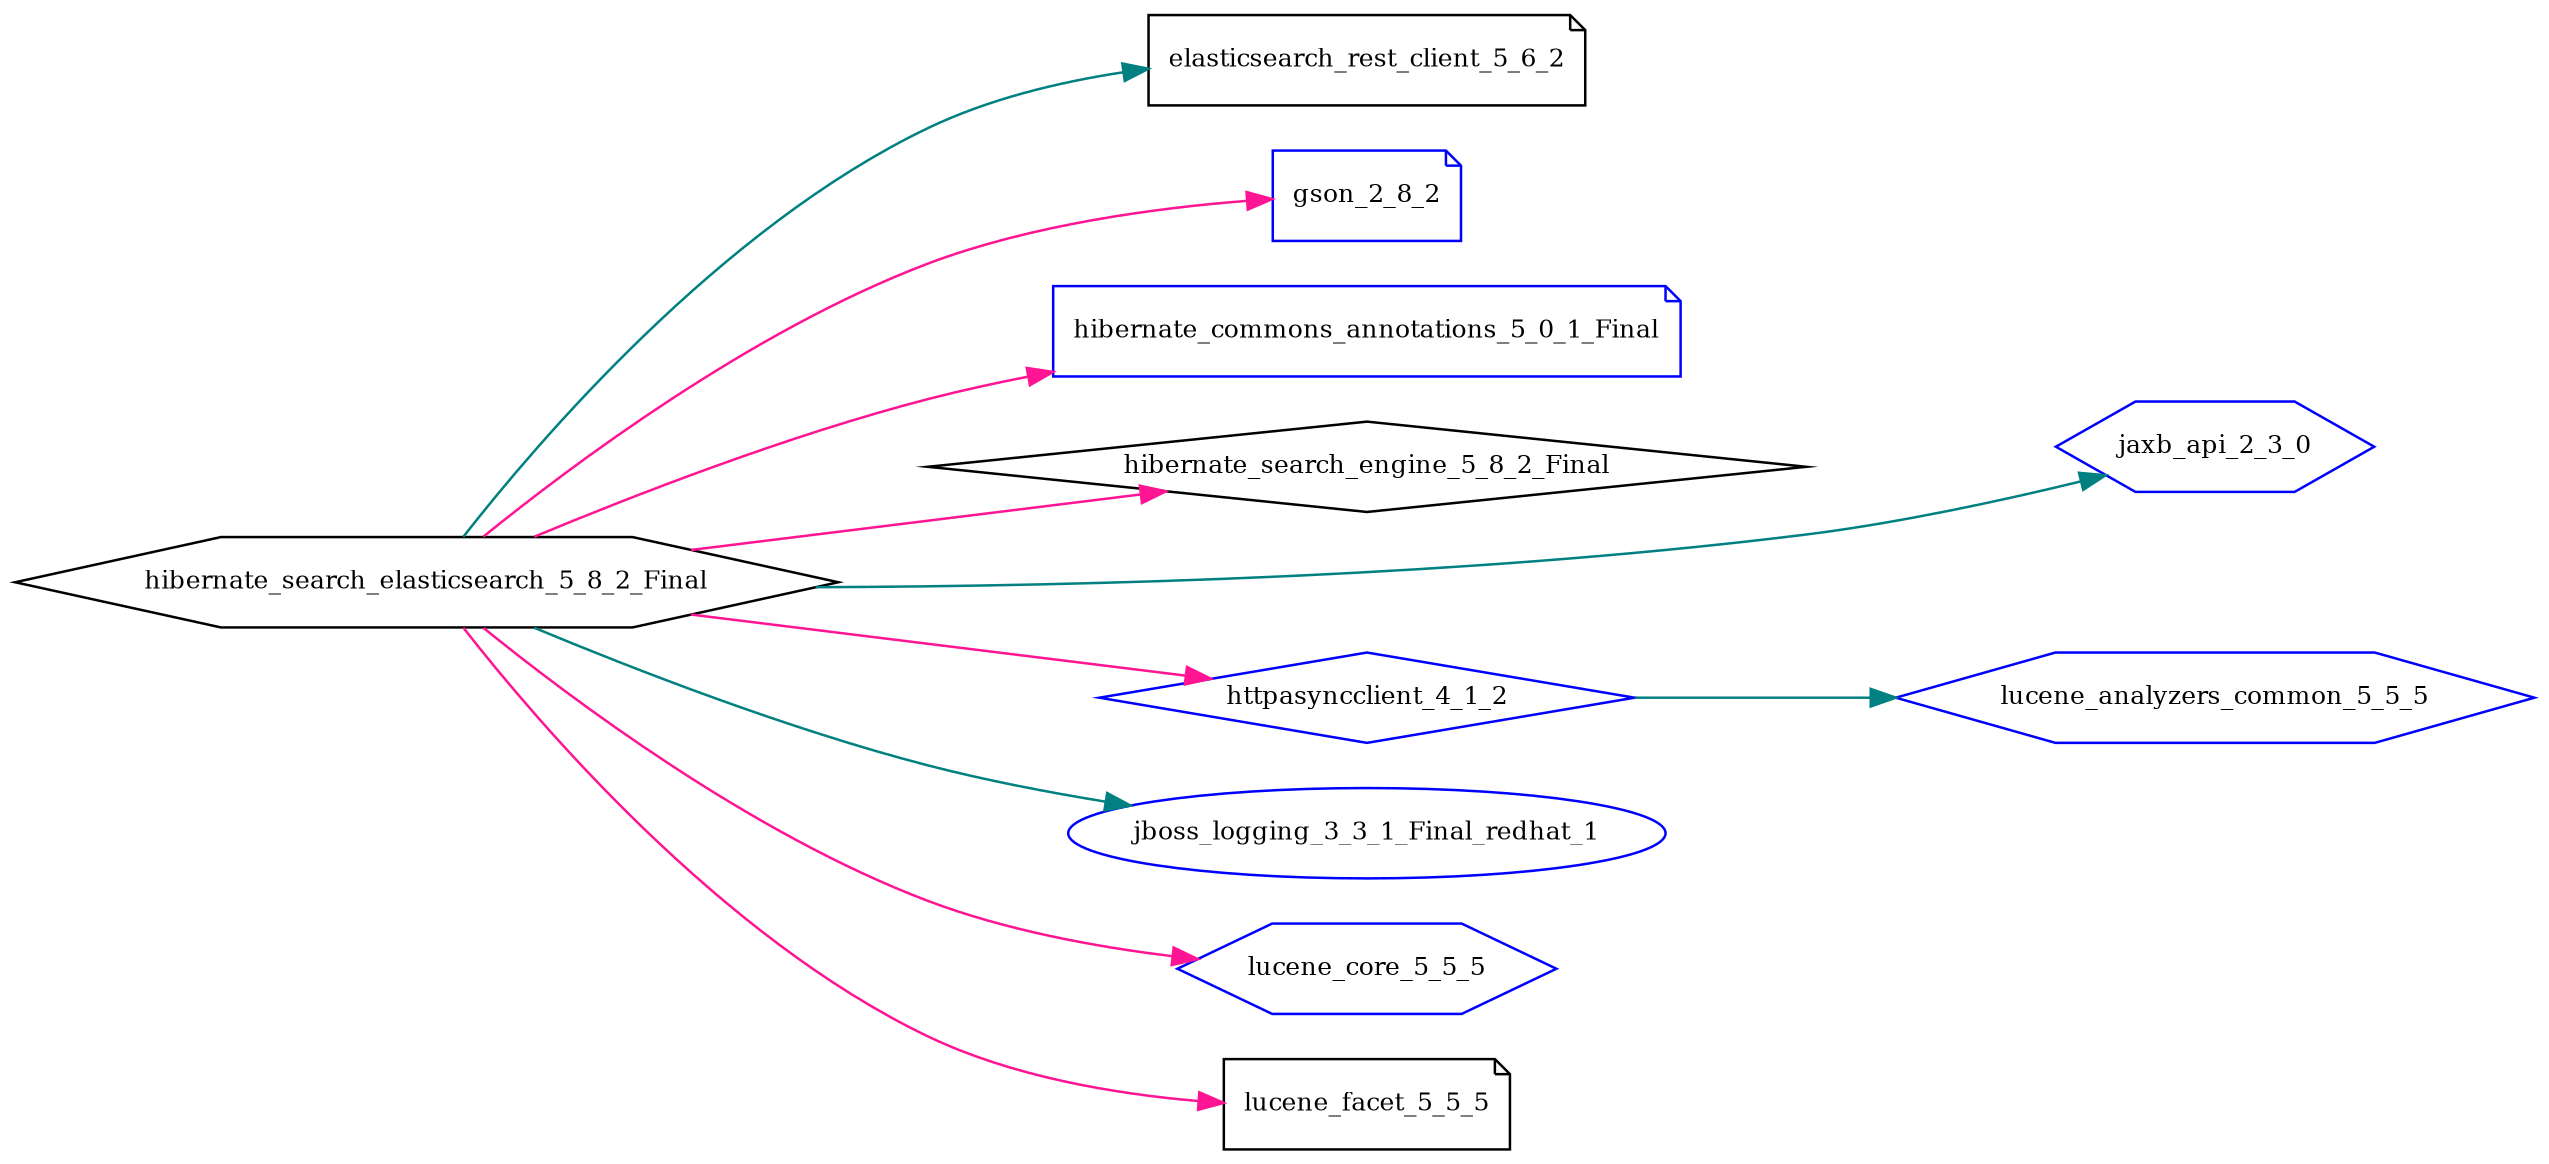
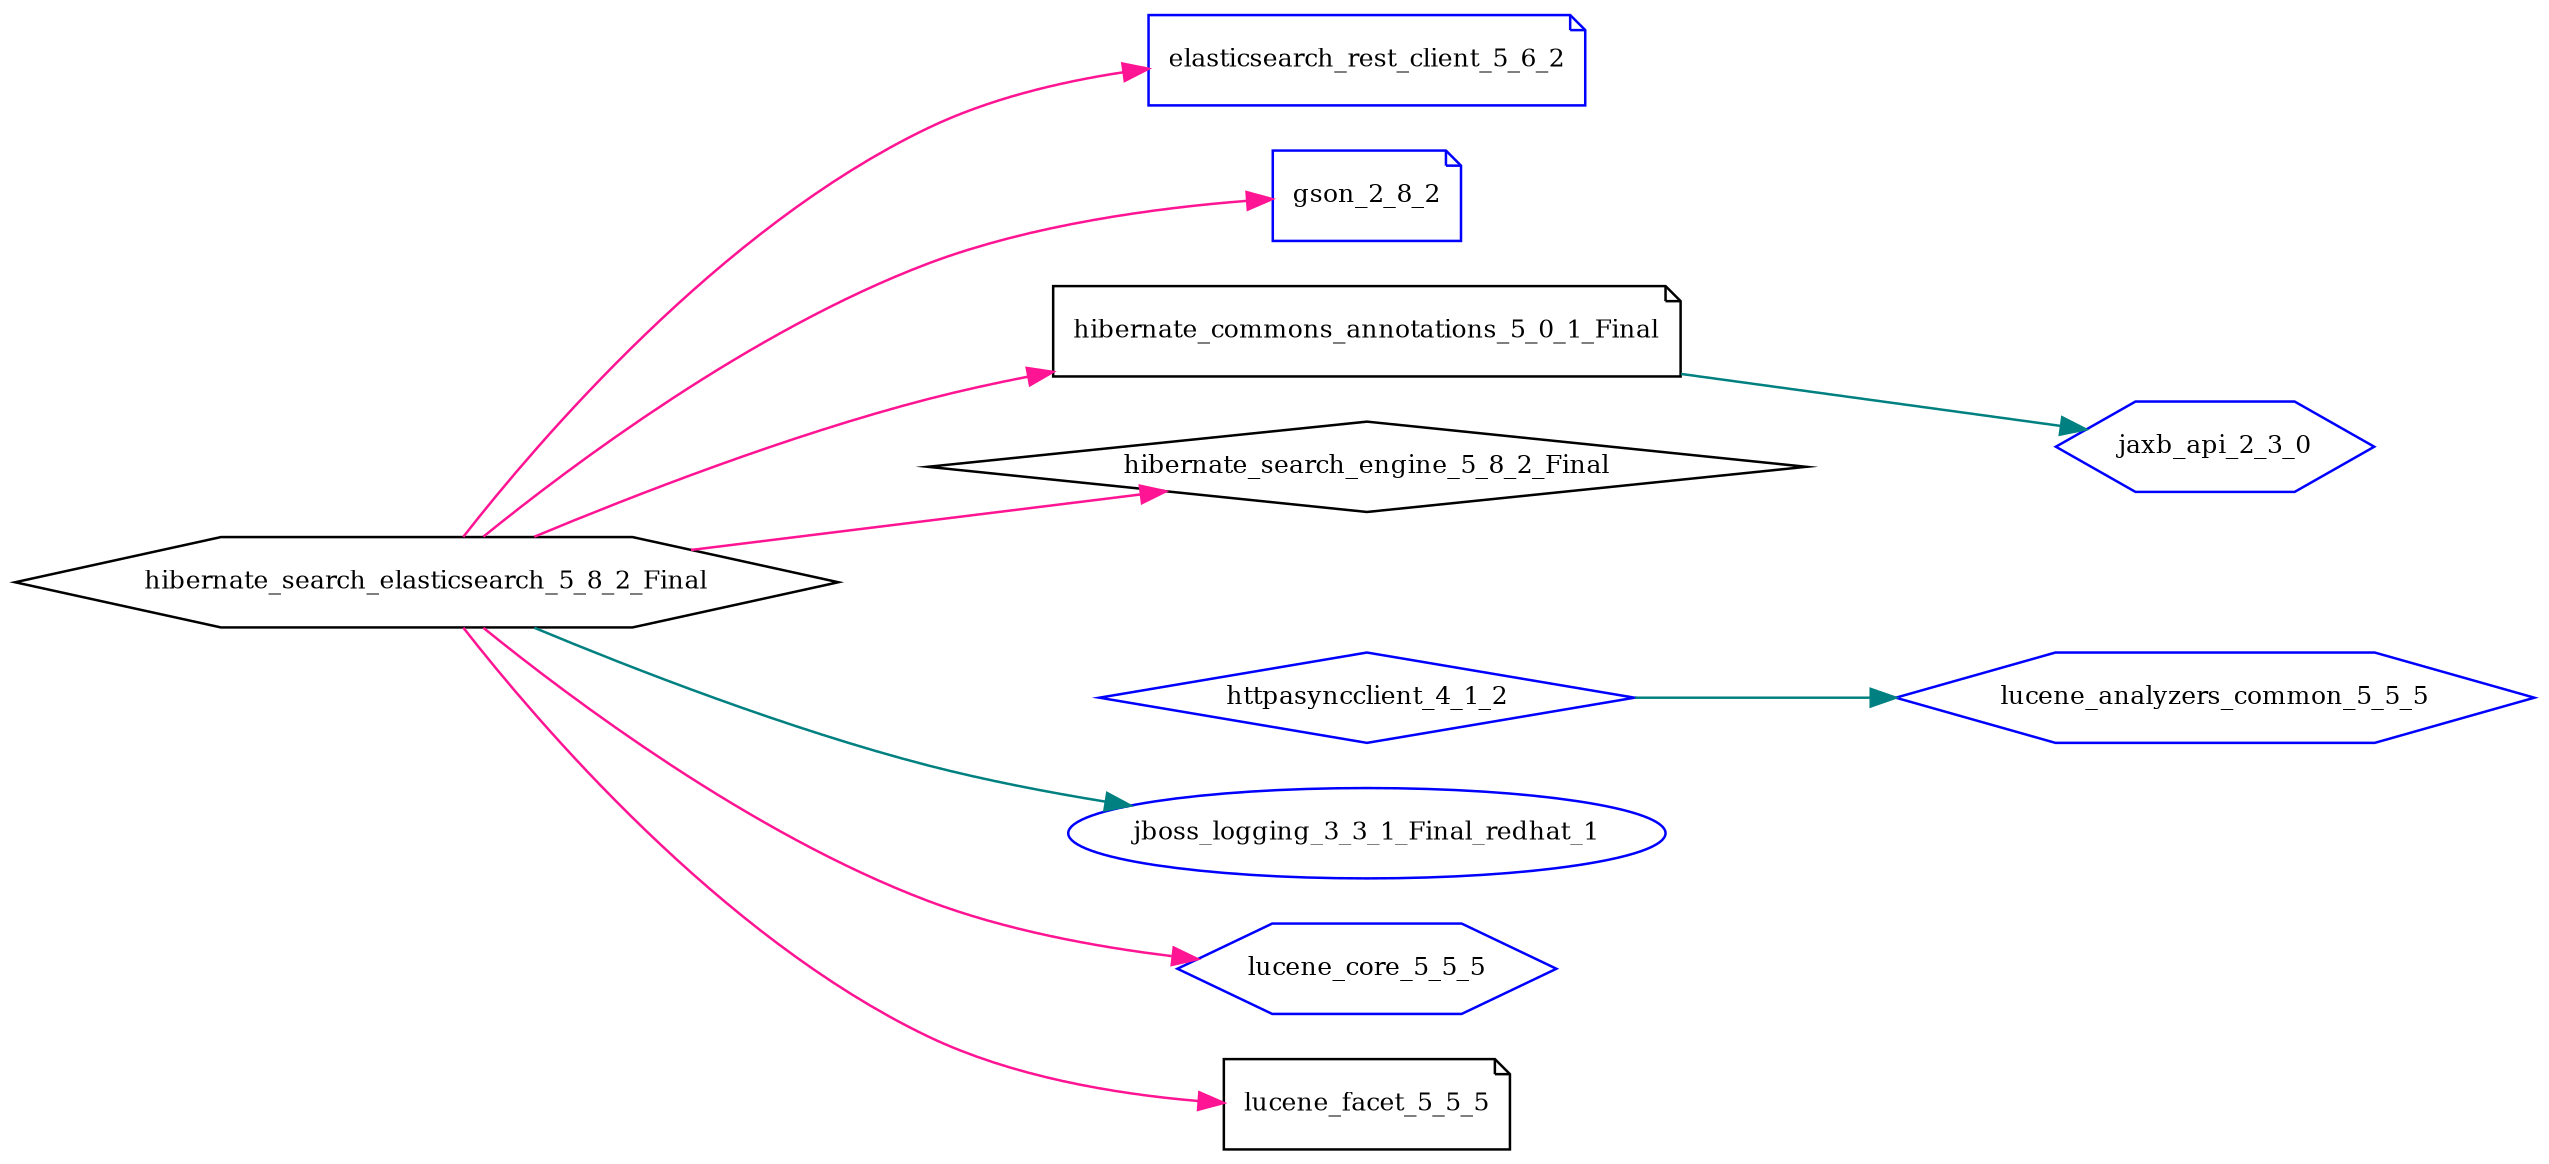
node "elasticsearch_rest_client_5_6_2": color black -> blue
edge "hibernate_search_elasticsearch_5_8_2_Final" -> "elasticsearch_rest_client_5_6_2": color teal -> deeppink
node "hibernate_commons_annotations_5_0_1_Final": color blue -> black
edge "hibernate_search_elasticsearch_5_8_2_Final" -> "jaxb_api_2_3_0": now "hibernate_commons_annotations_5_0_1_Final" -> "jaxb_api_2_3_0"
edge "hibernate_search_elasticsearch_5_8_2_Final" -> "httpasyncclient_4_1_2": removed
